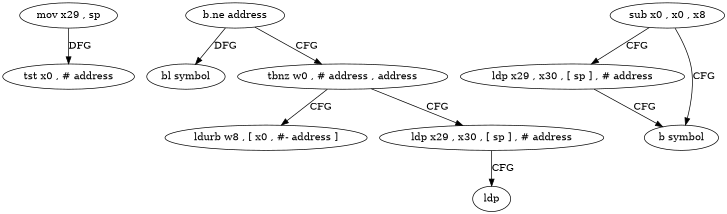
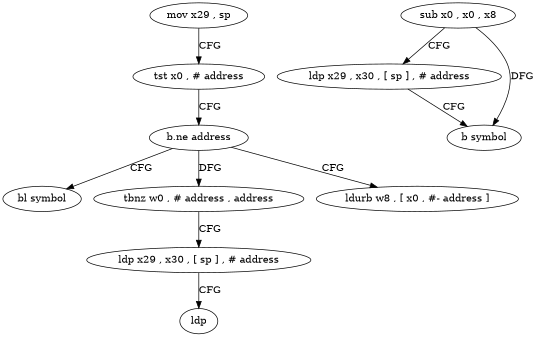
edge "mov x29 , sp" -> "tst x0 , # address": label "DFG" -> "CFG"
edge "b.ne address" -> "bl symbol": label "DFG" -> "CFG"
edge "b.ne address" -> "tbnz w0 , # address , address": label "CFG" -> "DFG"
edge "sub x0 , x0 , x8" -> "b symbol": label "CFG" -> "DFG"
edge "tst x0 , # address" -> "b.ne address": added, label "CFG"
edge "tbnz w0 , # address , address" -> "ldurb w8 , [ x0 , #- address ]": now "b.ne address" -> "ldurb w8 , [ x0 , #- address ]"
